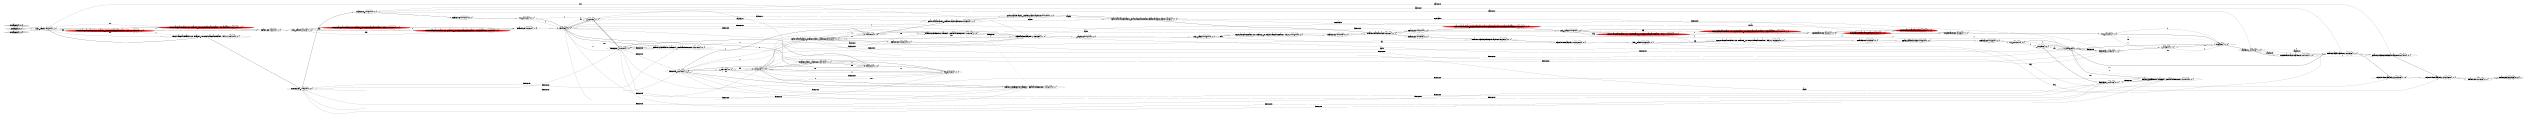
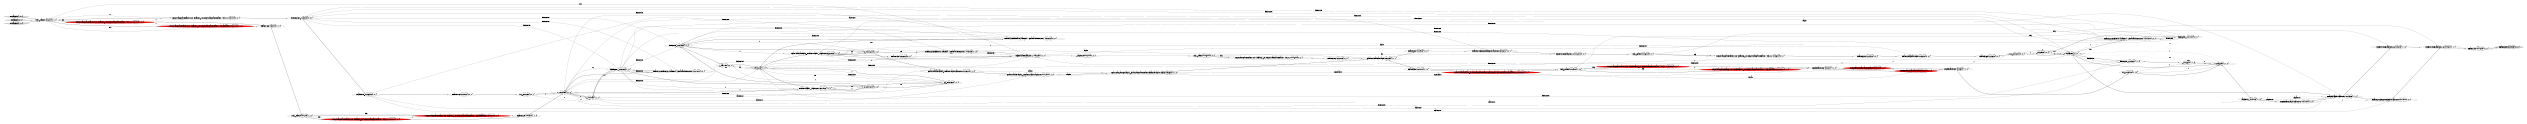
edge "x < 10@@@38@@@['1', '1', '1']" -> "elementCounter++@@@41@@@['0', '0', '1']": now "elementCounter++@@@38@@@['1', '1', '0']" -> "elementCounter++@@@41@@@['0', '0', '1']"
